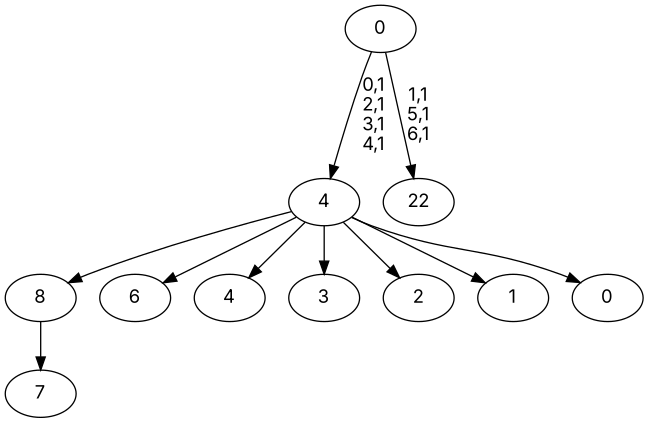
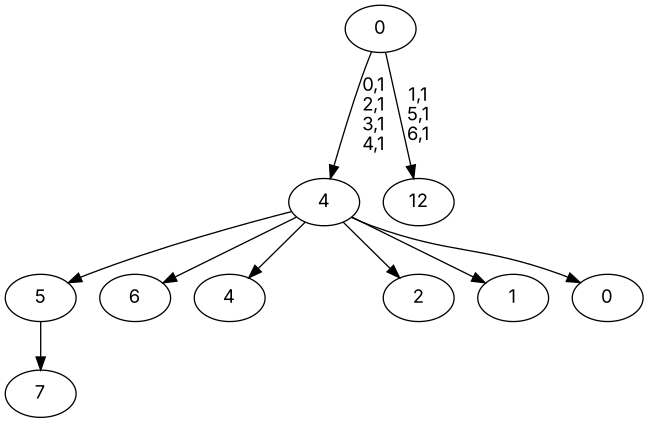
node "22": label "22" -> "12"
node "8": label "8" -> "5"
node "3": removed
